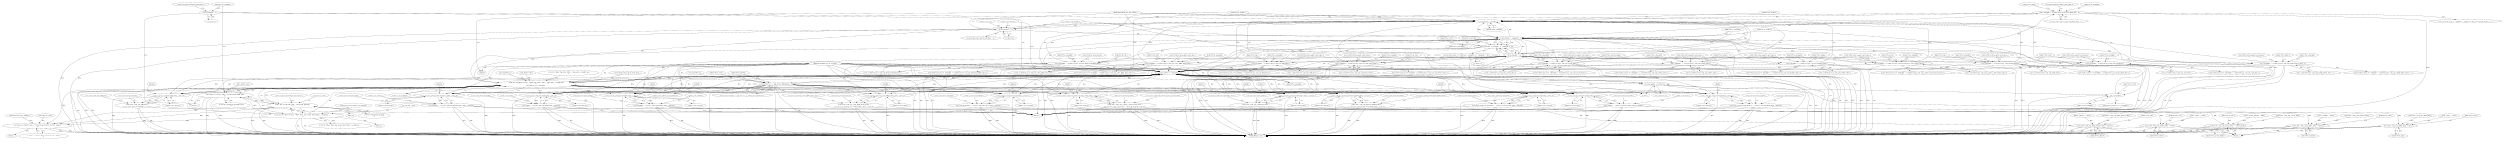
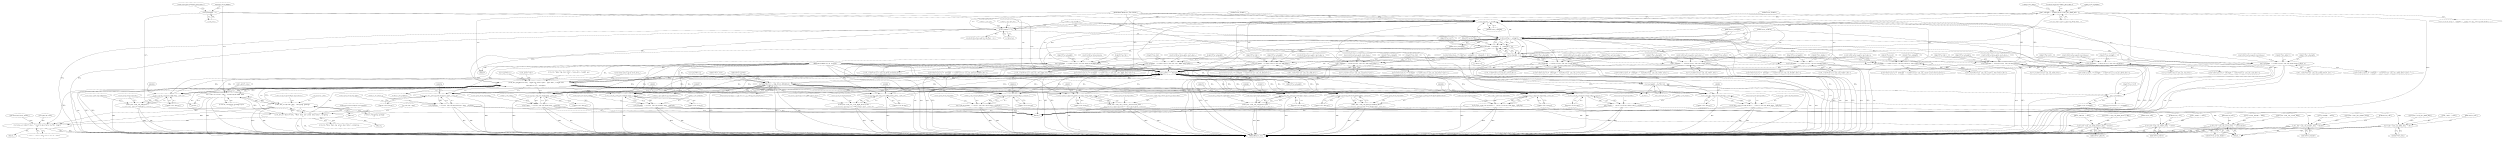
edge "(Call,elength < sizeof(struct usb_cdc_mbim_extended_desc))" -> "(Call,buflen < elength)": reversed
